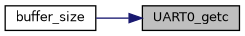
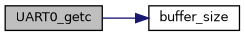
edge "buffer_size" -> "UART0_getc": reversed
